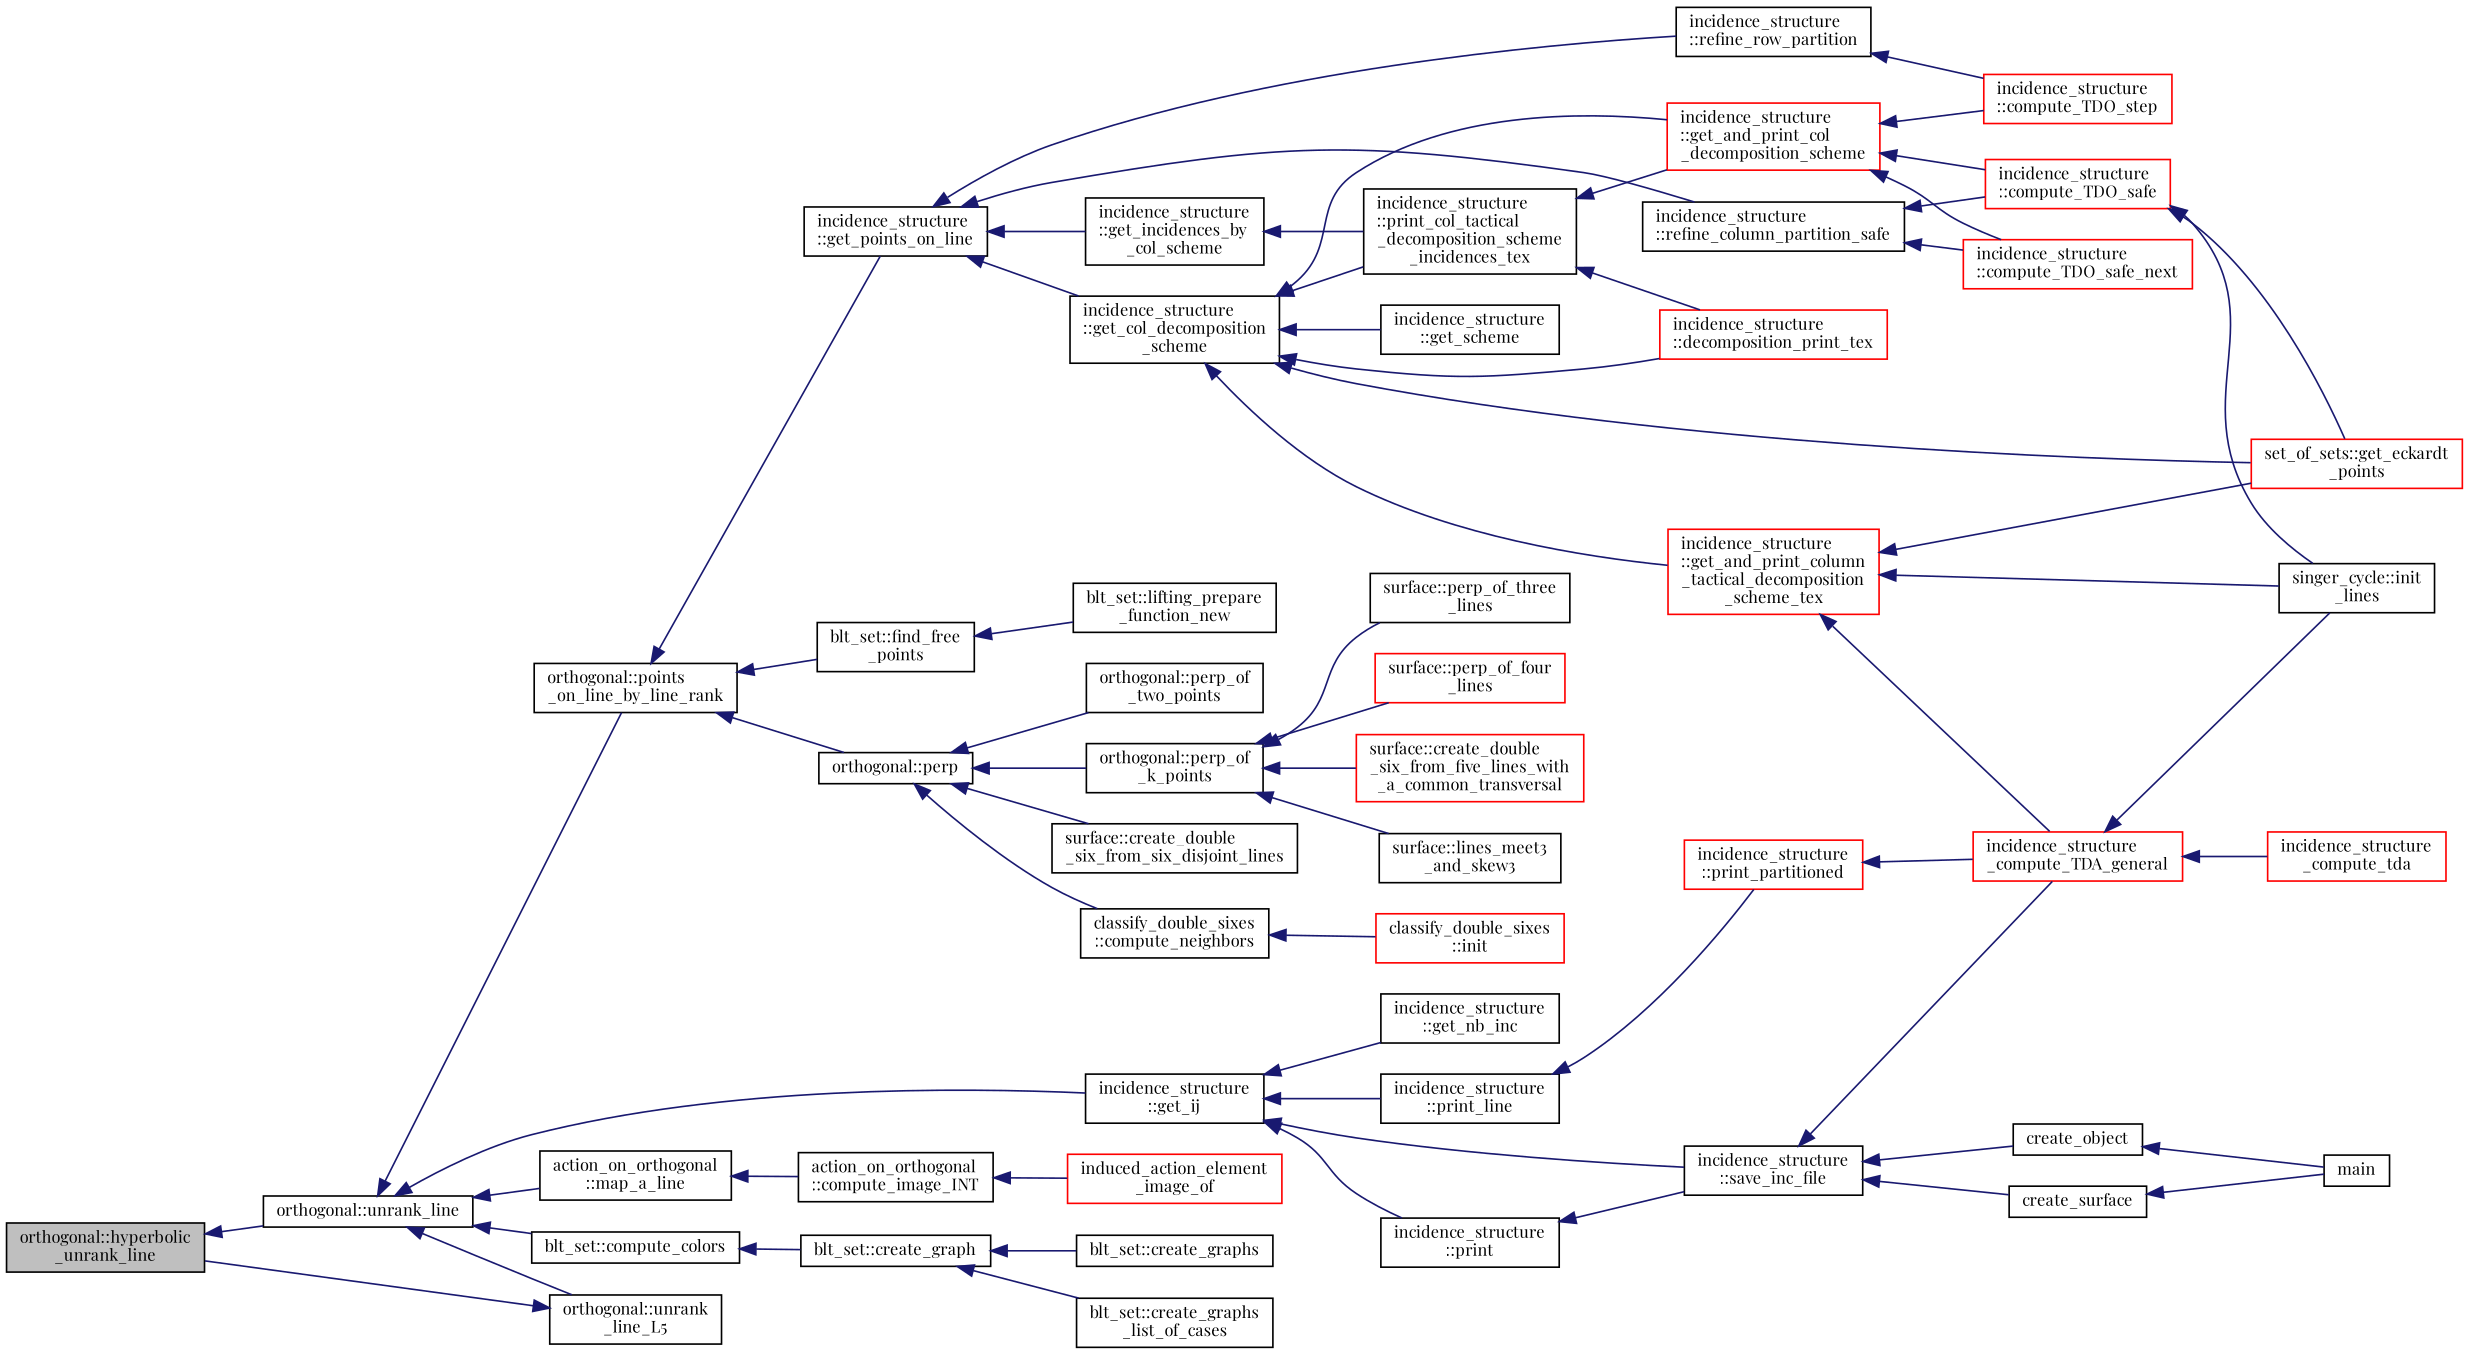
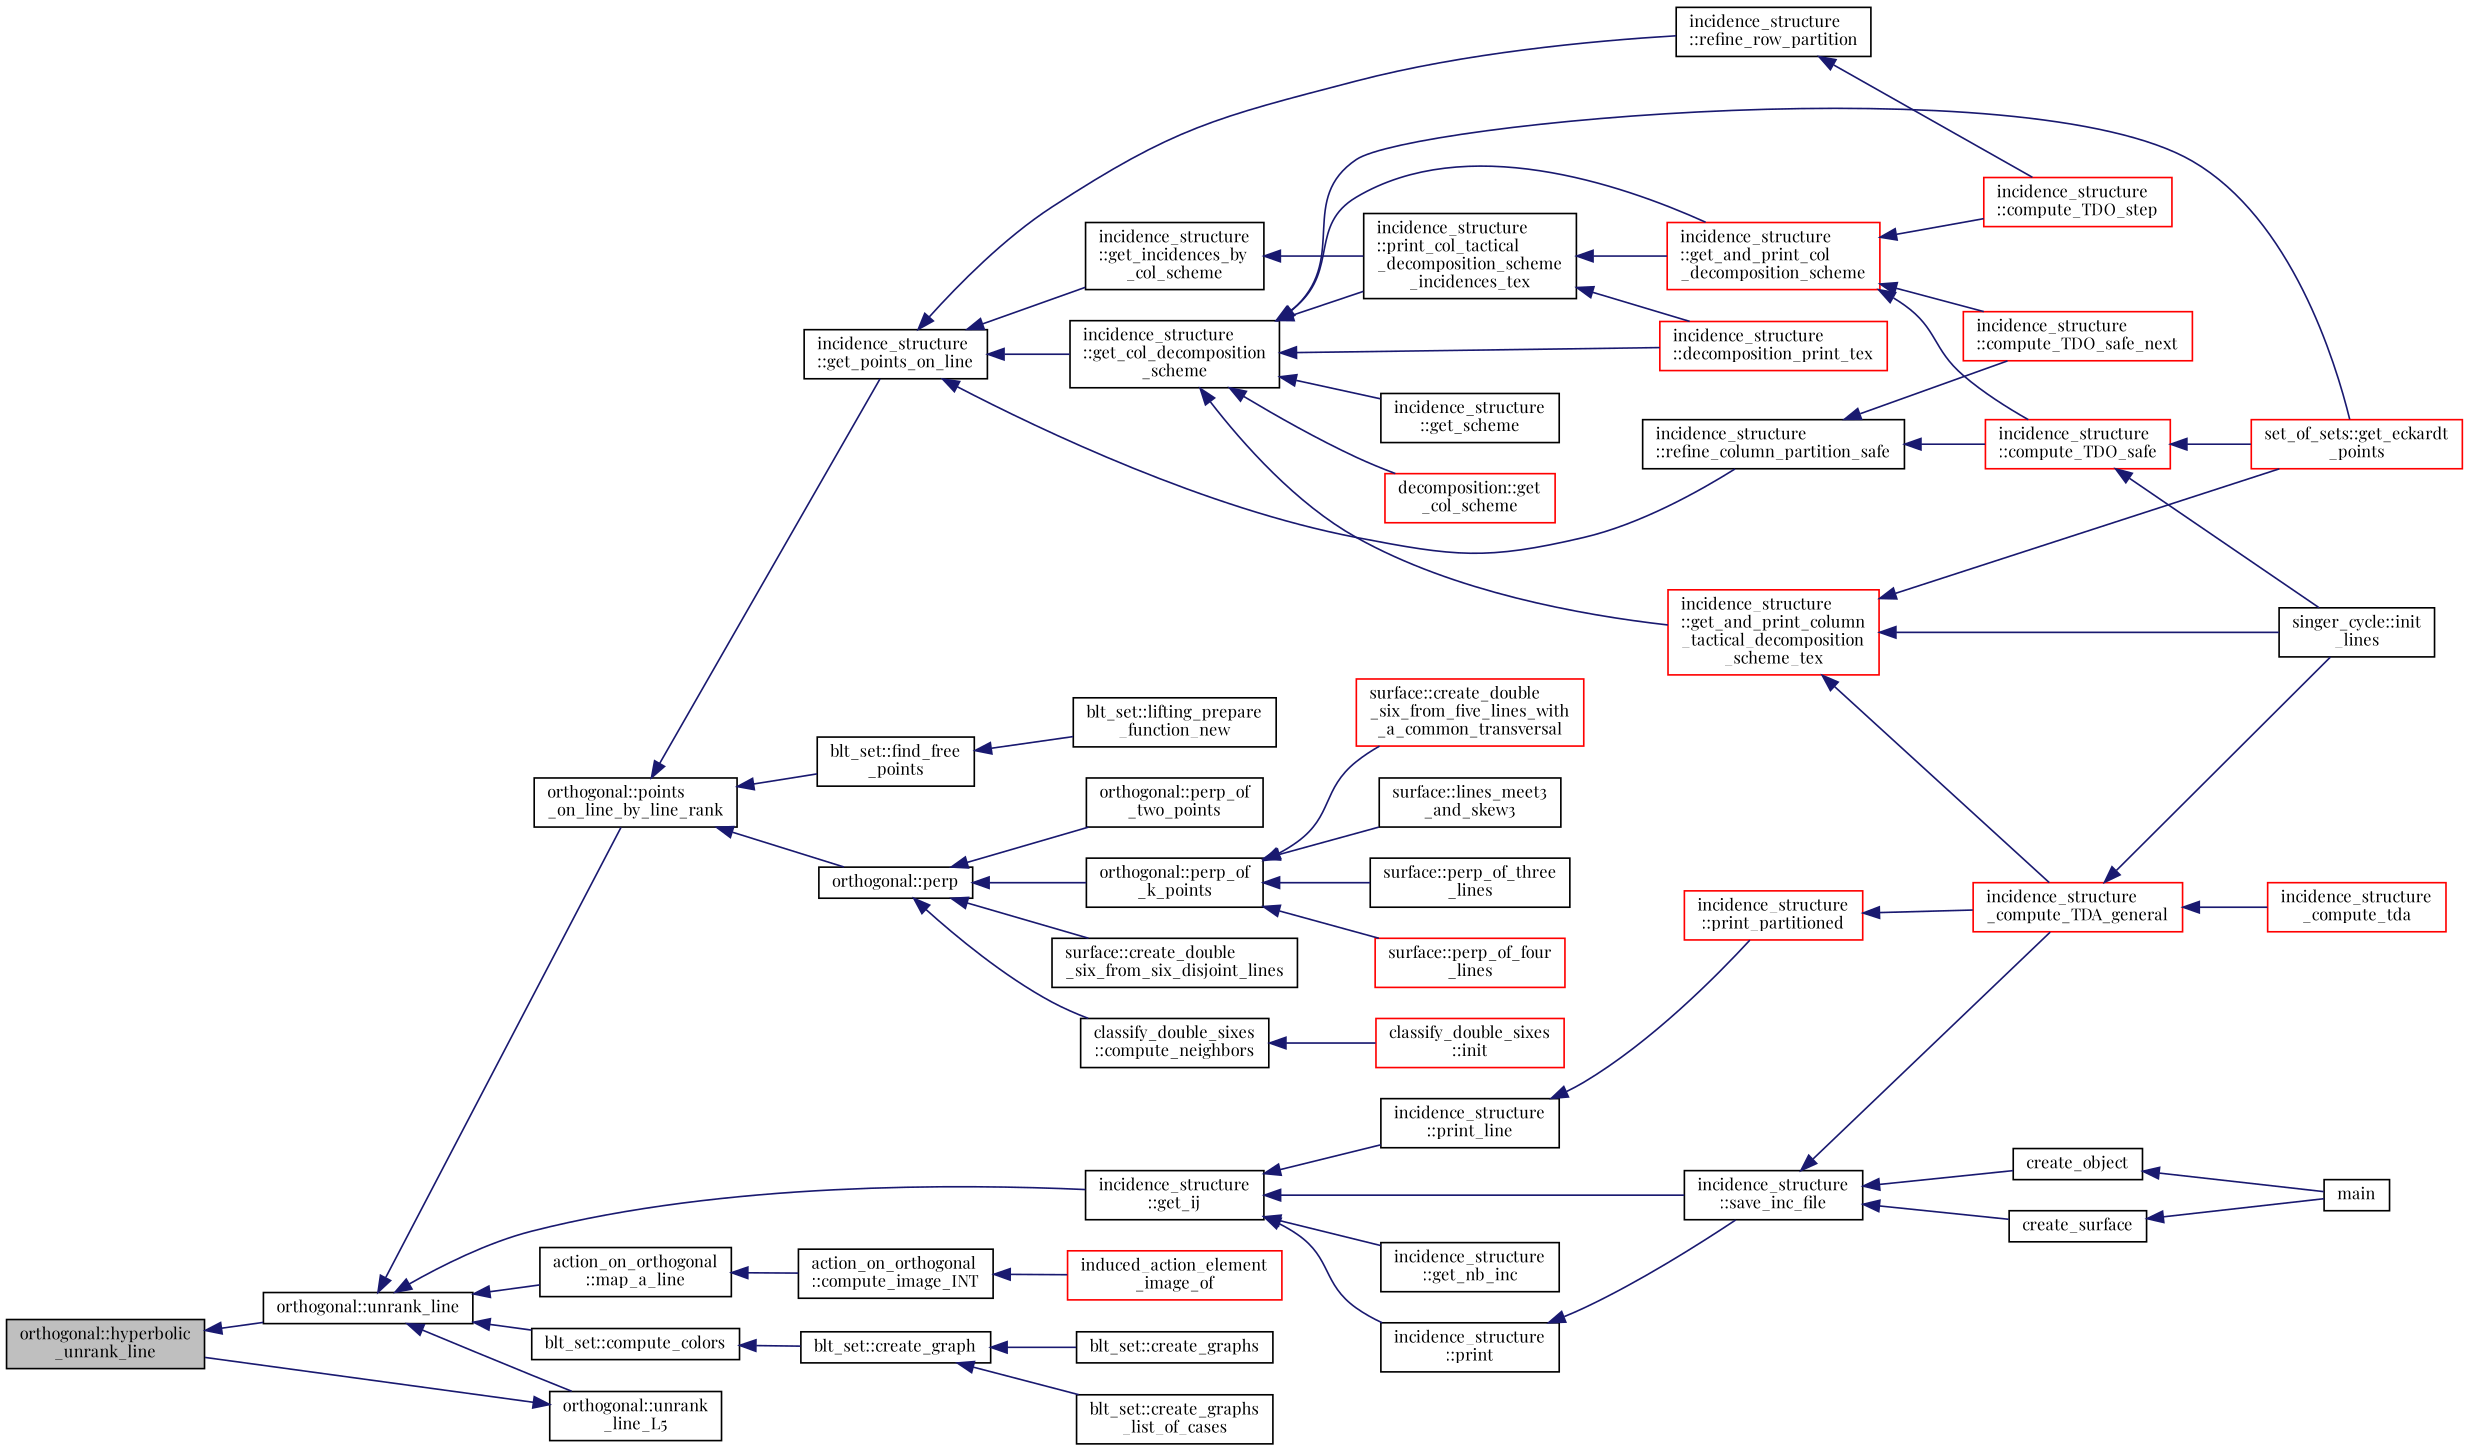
node "decomposition::get _col_scheme": added
